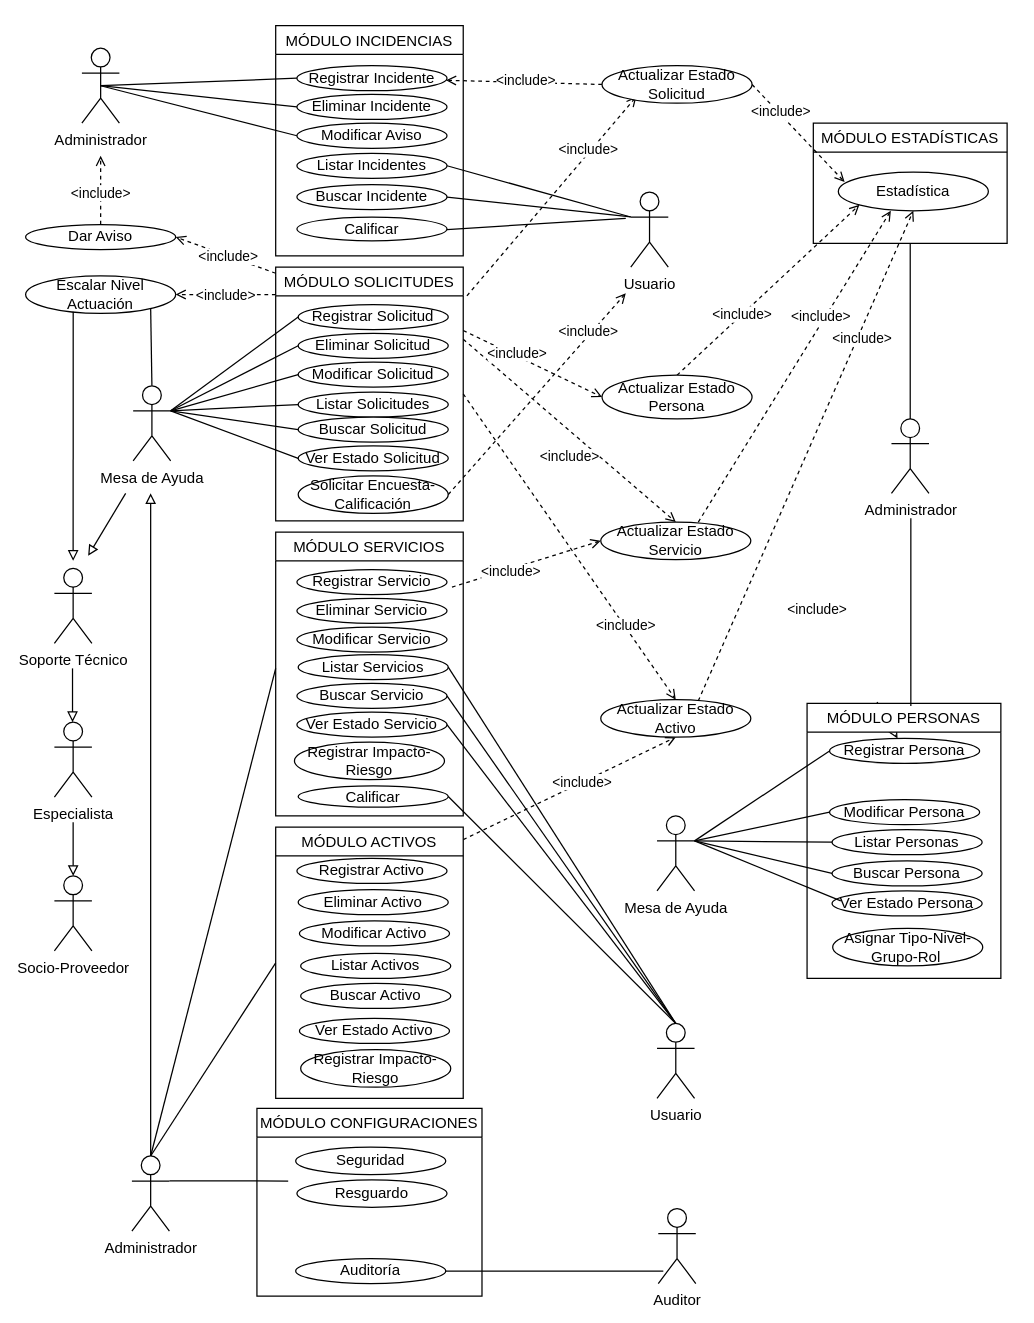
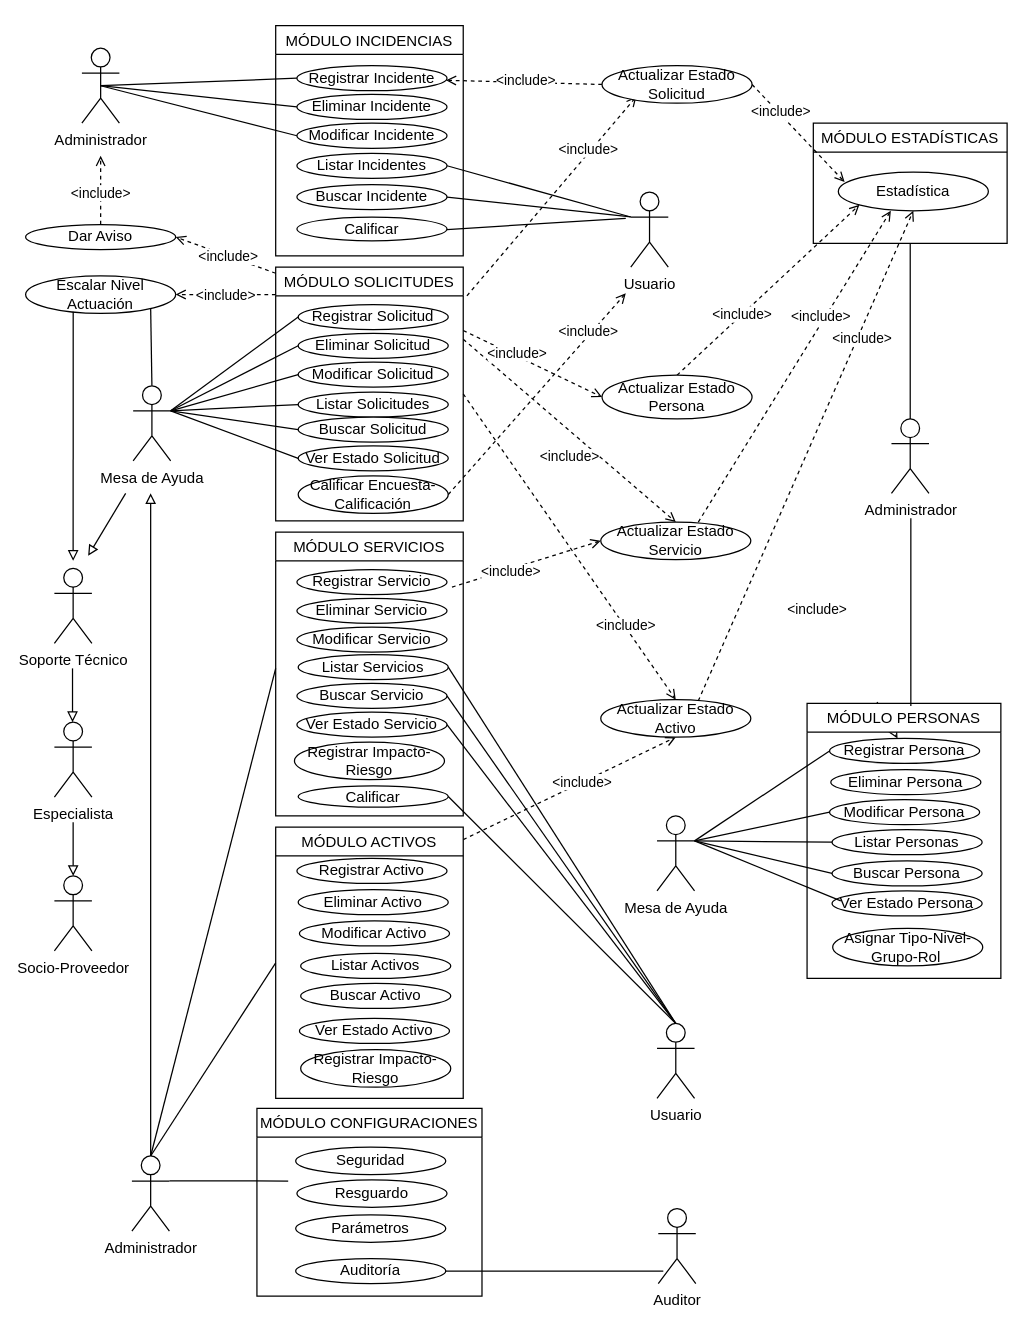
node "Modificar Aviso": label "Modificar Aviso" -> "Modificar Incidente"
node "Solicitar Encuesta-Calificación": label "Solicitar Encuesta-Calificación" -> "Calificar Encuesta-Calificación"
node "Eliminar Persona": added
node "Parámetros": added
